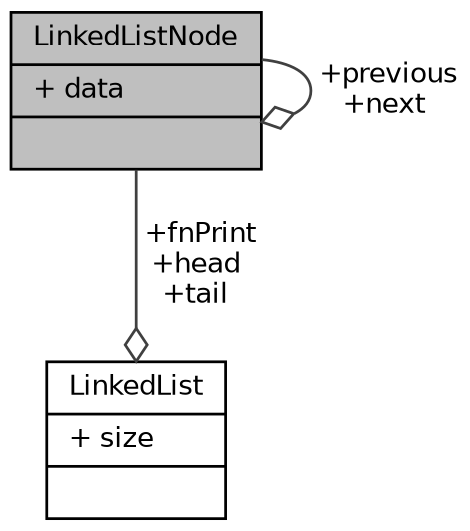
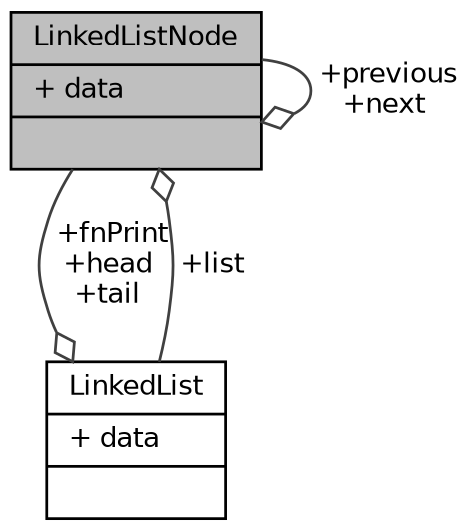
edge "LinkedList" -> "LinkedListNode": added, label "+list"
node "LinkedList": text "+ size" -> "+ data"
